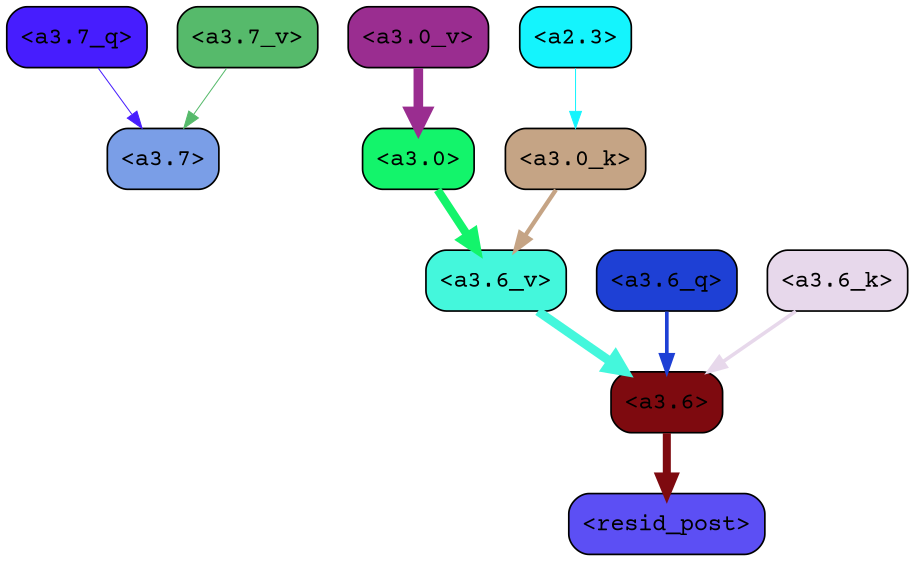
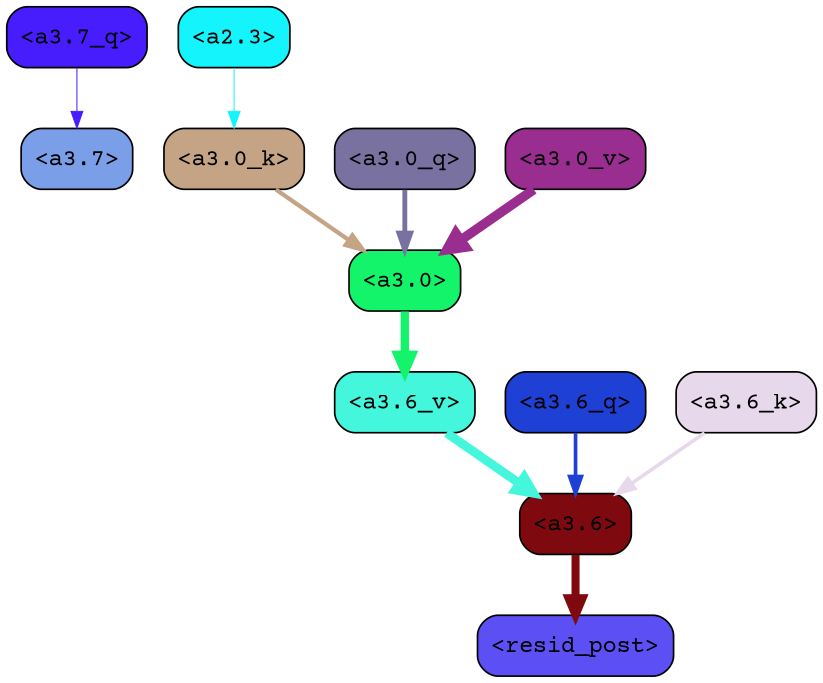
node "<a3.7_v>": removed
node "<a3.0_q>": added
edge "<a3.0_k>" -> "<a3.6_v>": now "<a3.0_k>" -> "<a3.0>"
